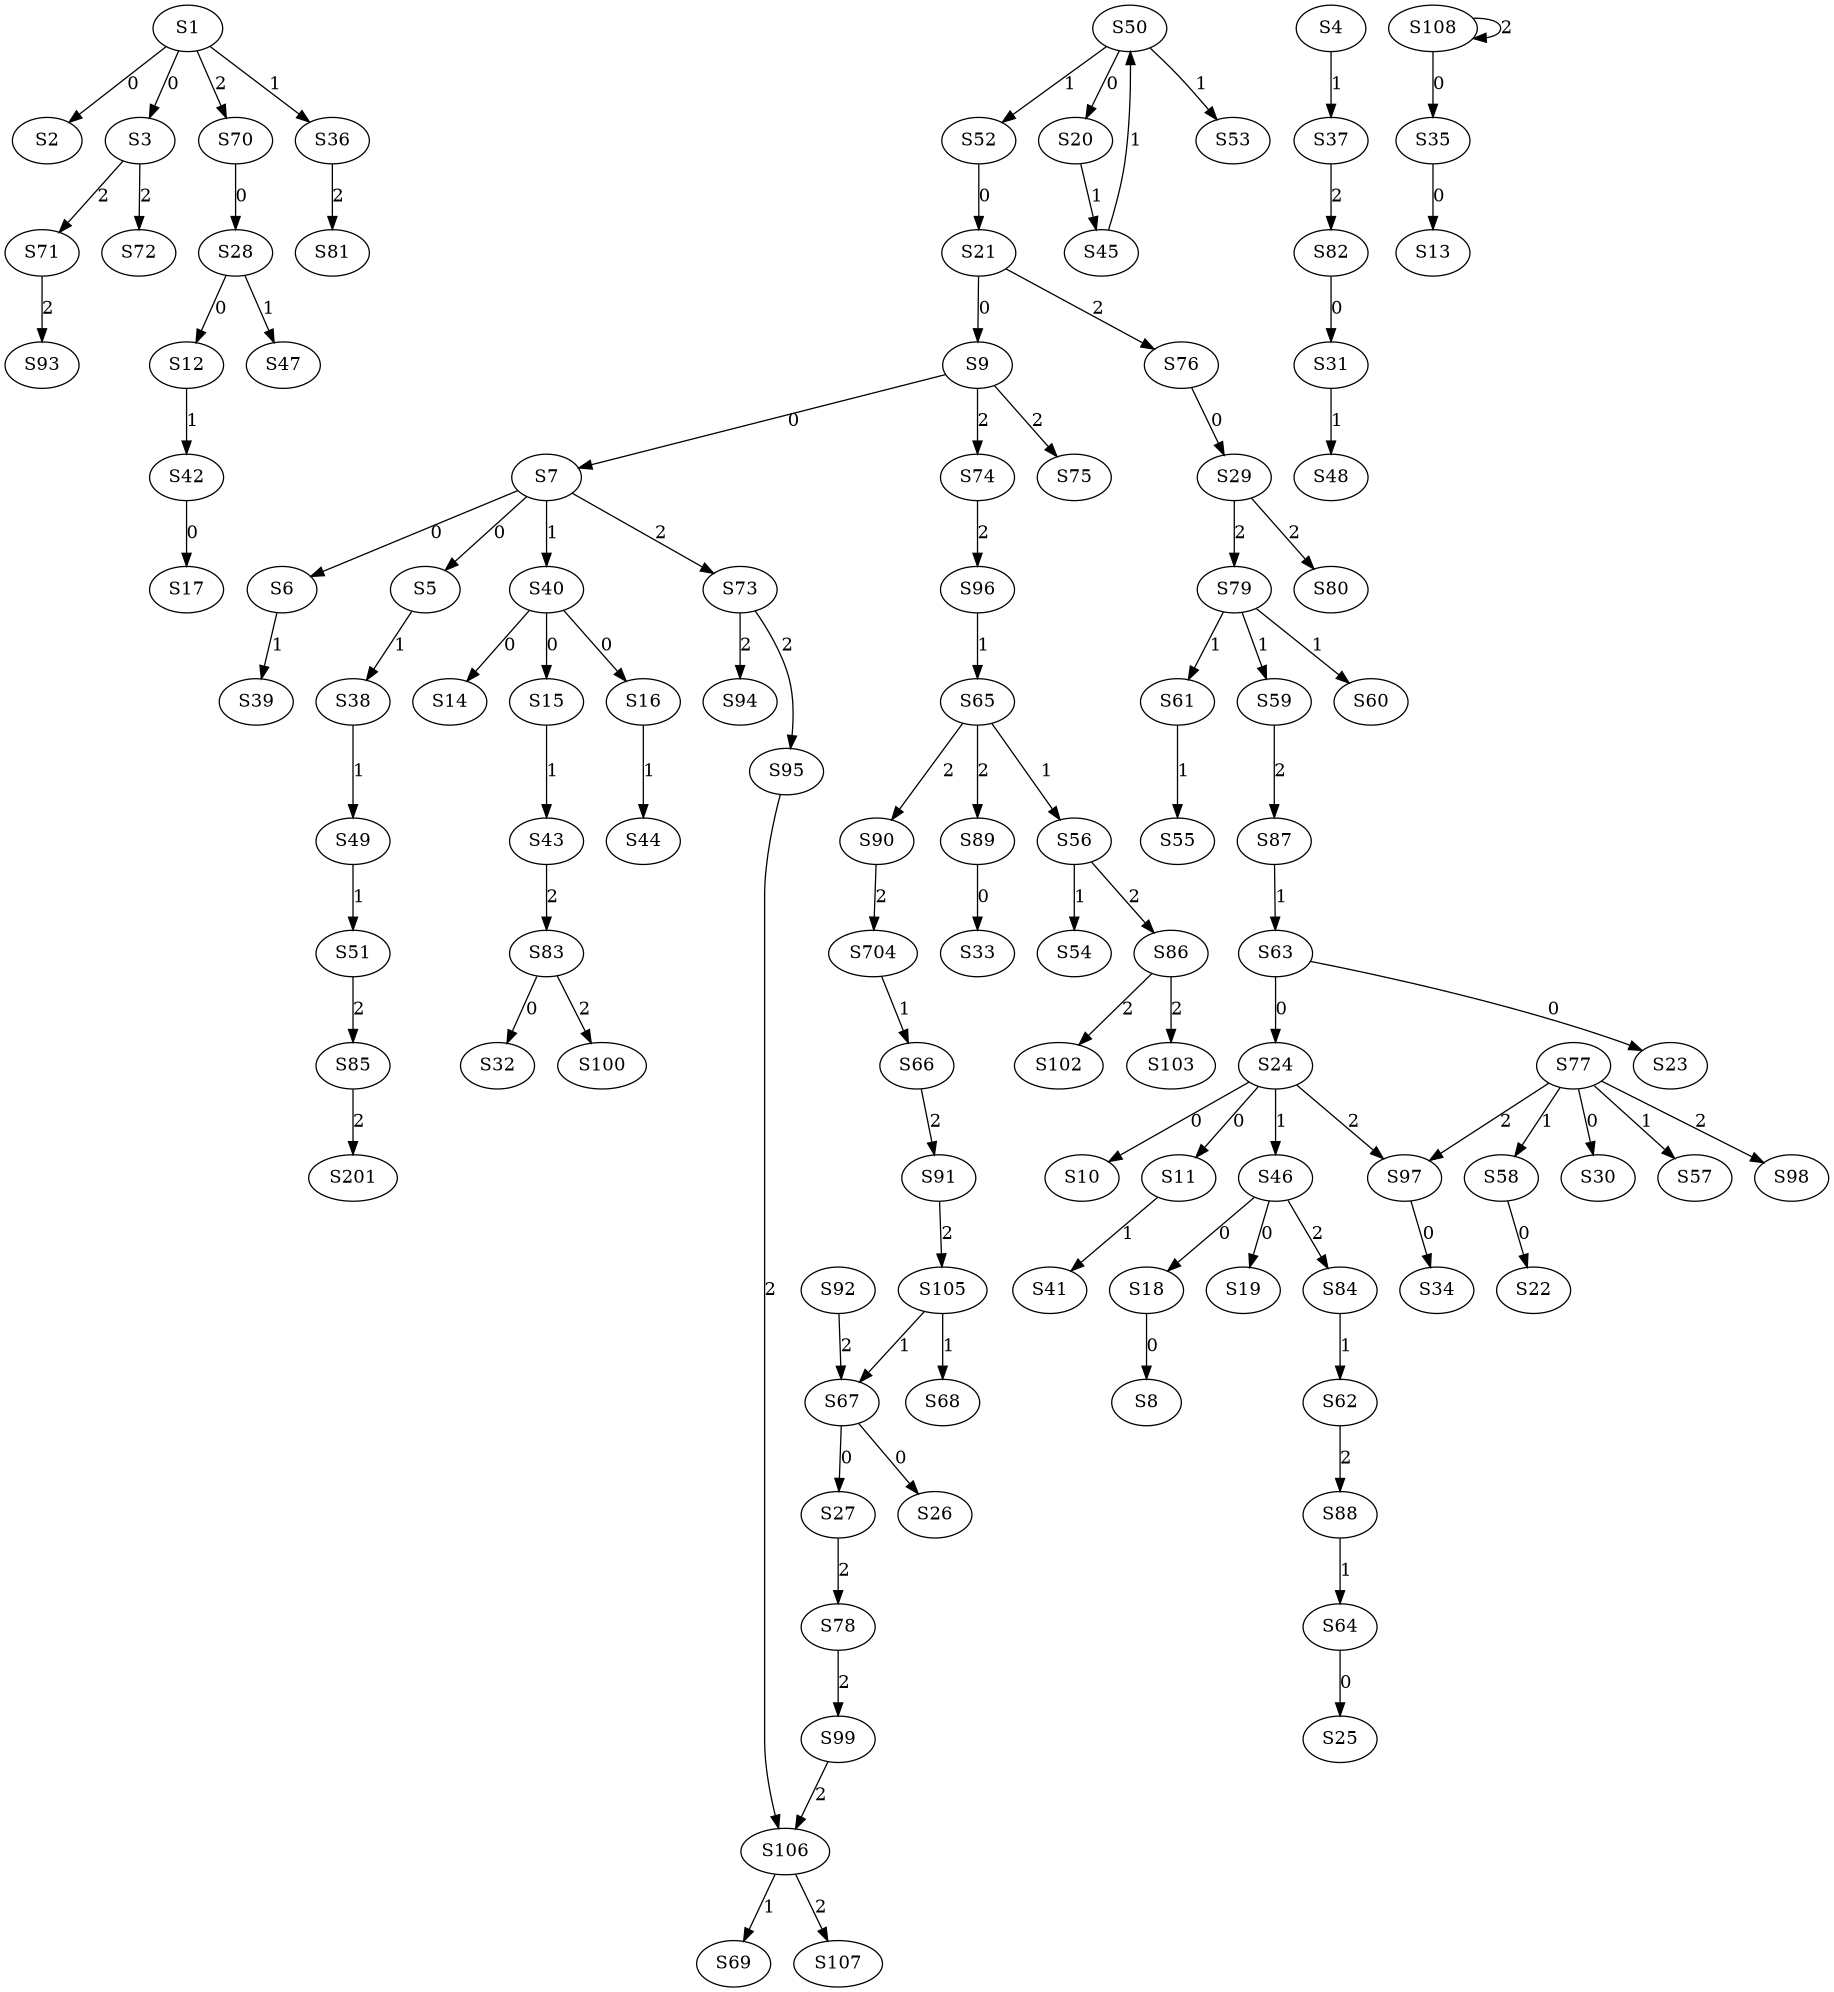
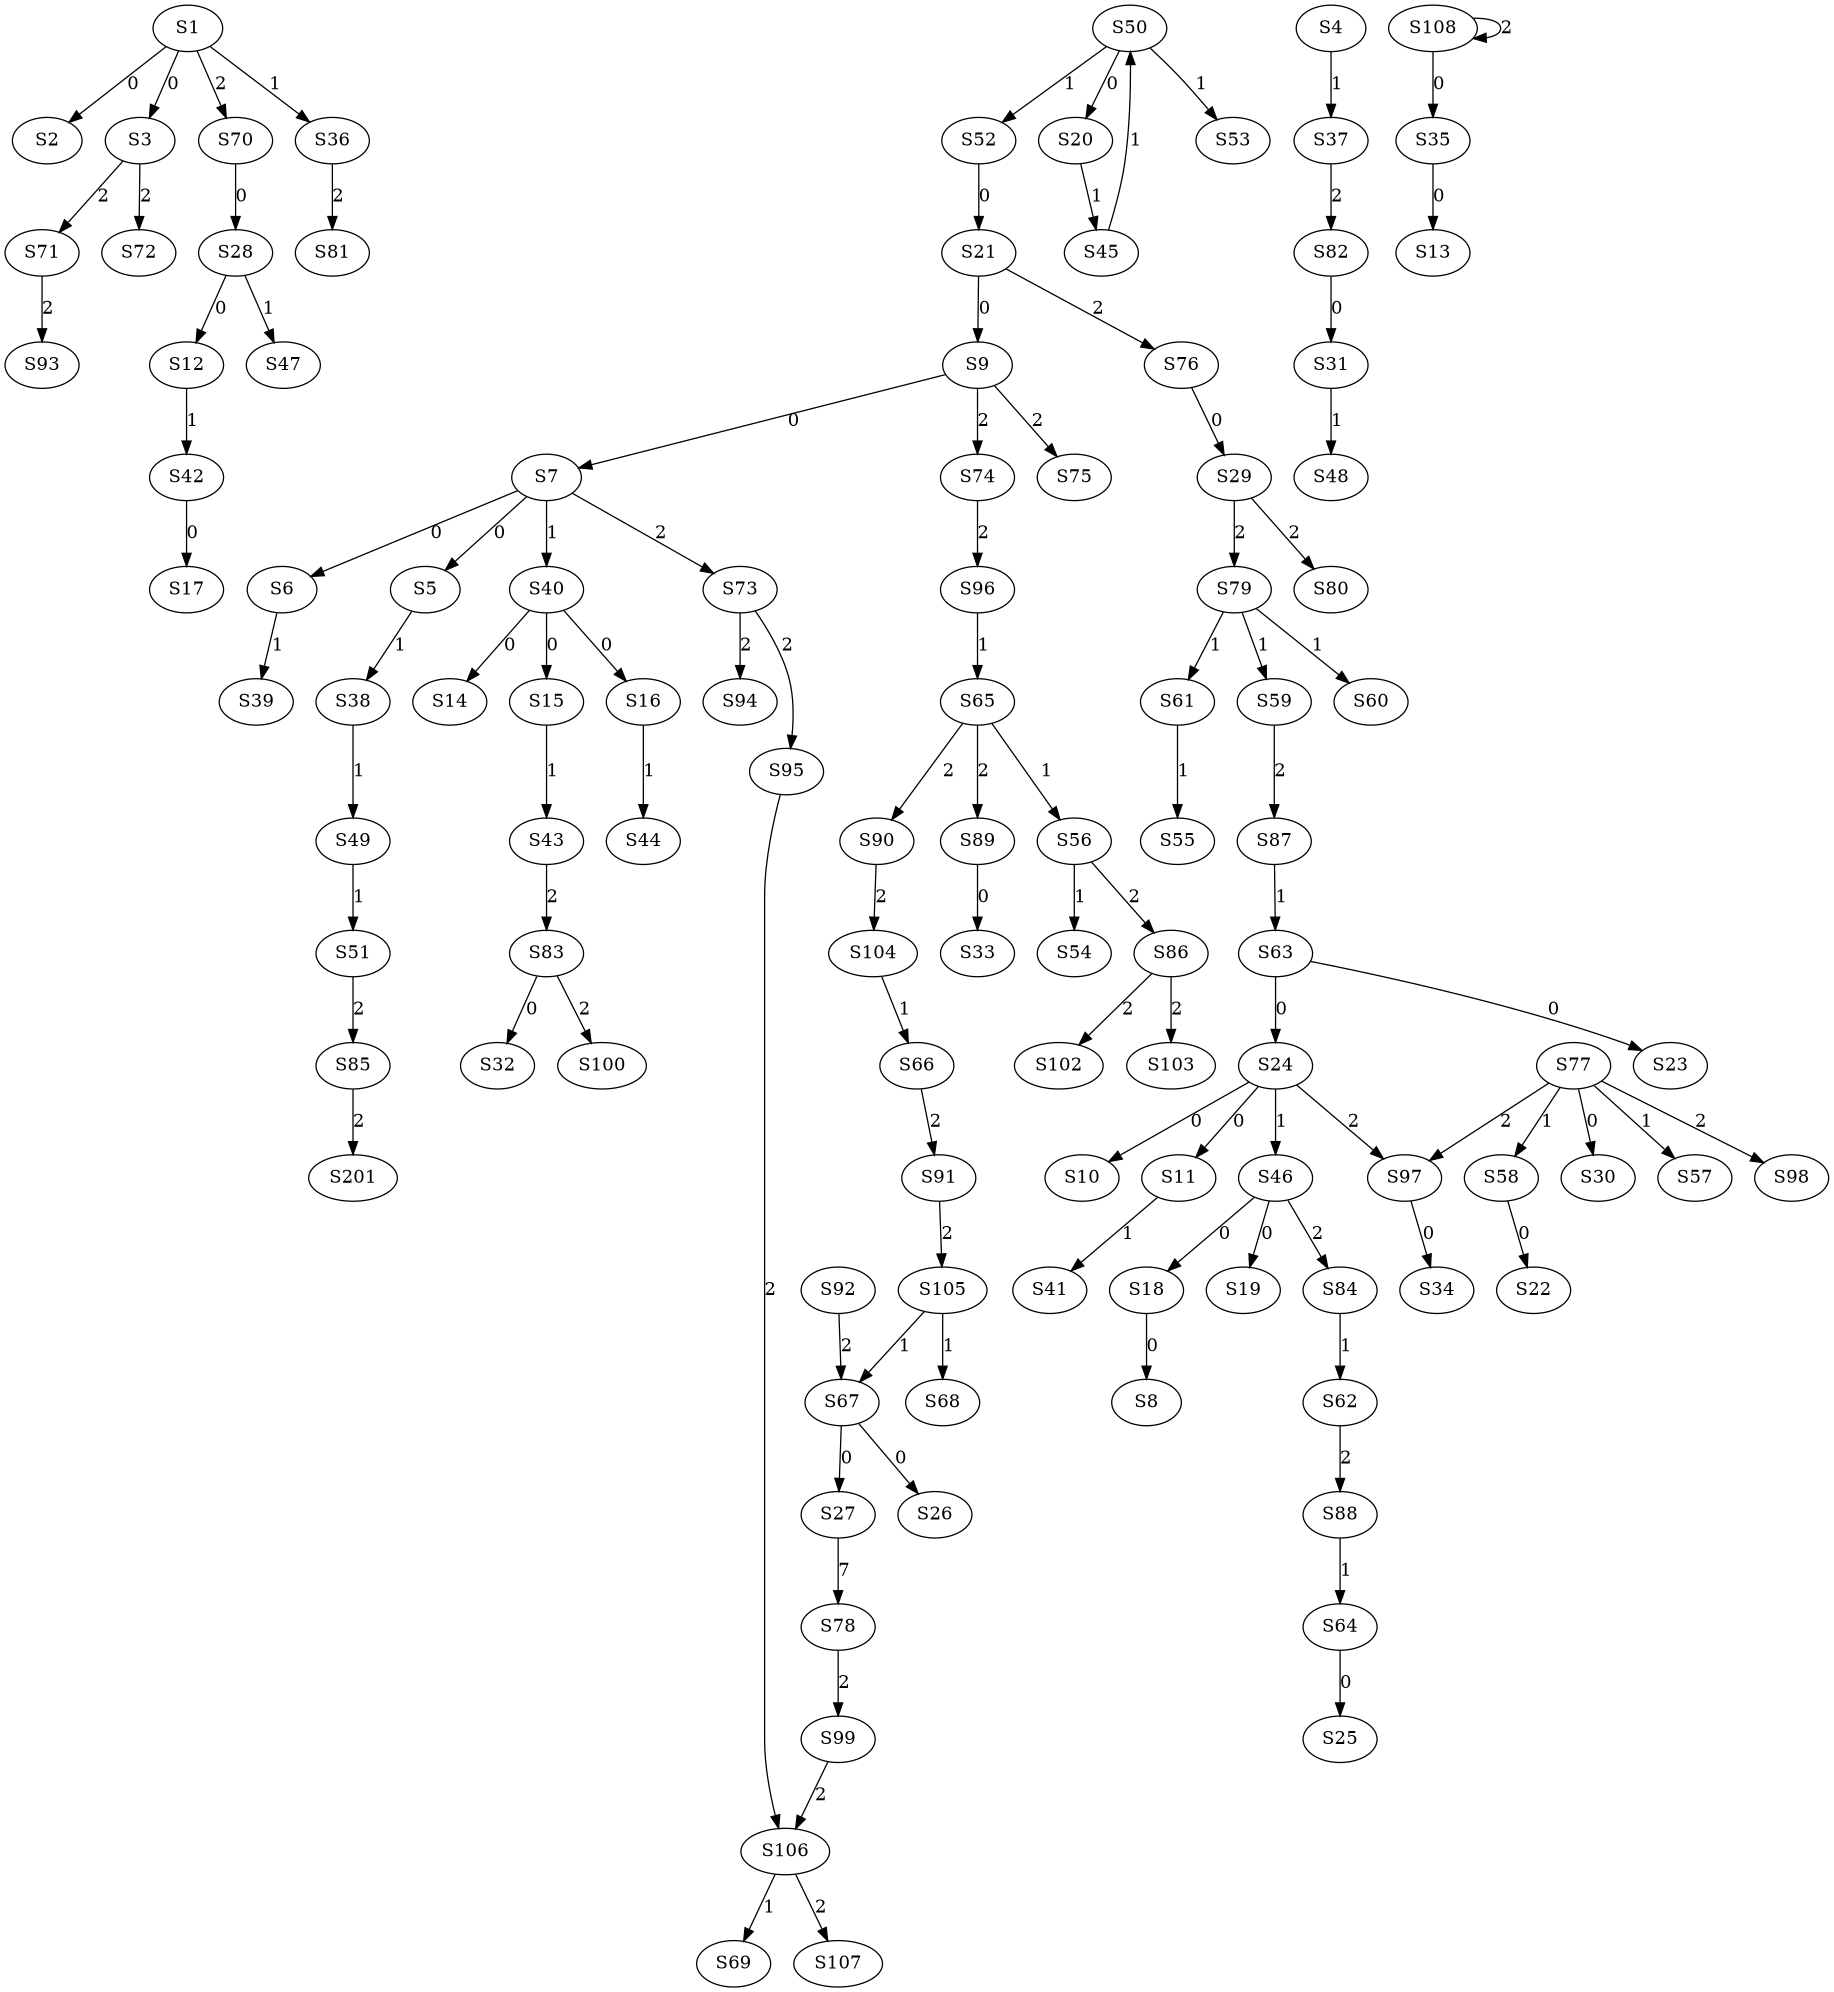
node "S704": label "S704" -> "S104"
edge "S27" -> "S78": label "2" -> "7"
